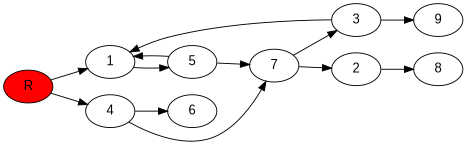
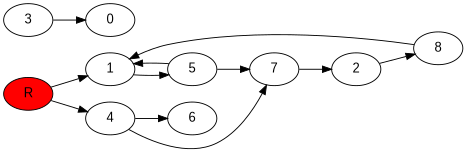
node "9": label "9" -> "0"
edge "3" -> "1": now "8" -> "1"
edge "7" -> "3": removed
